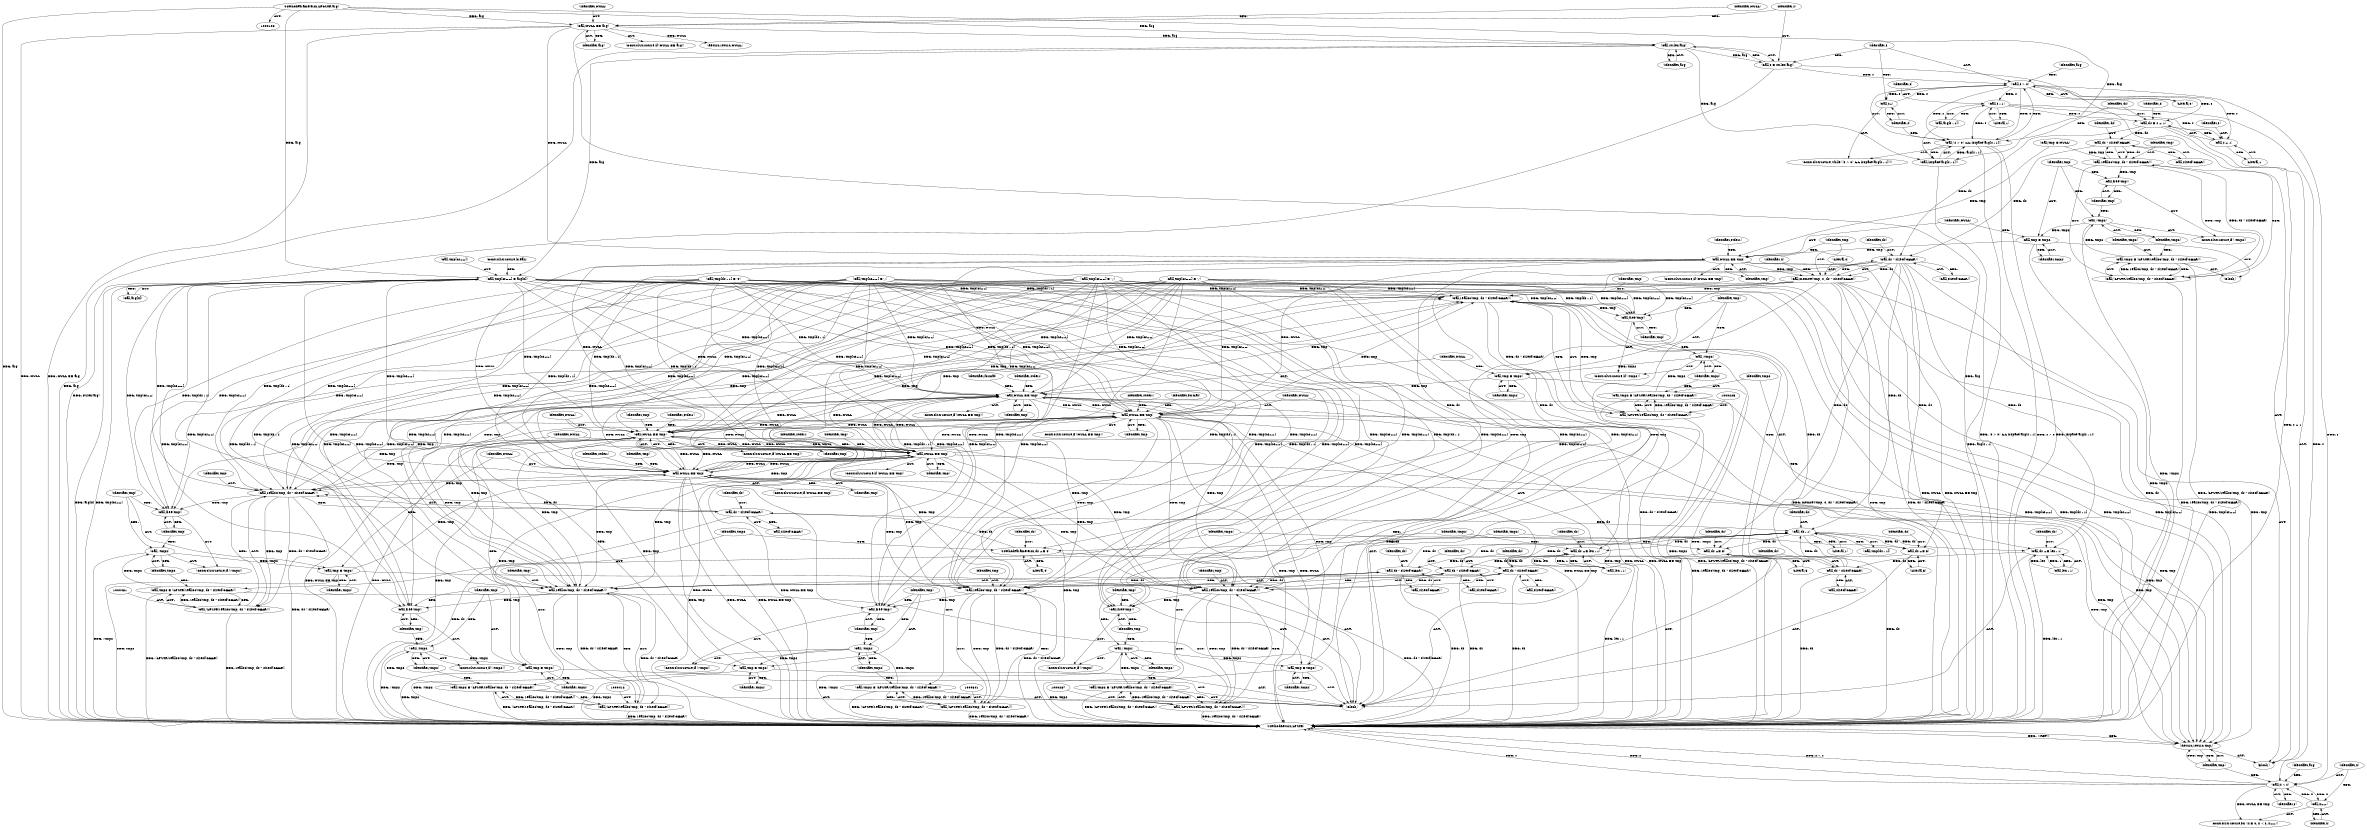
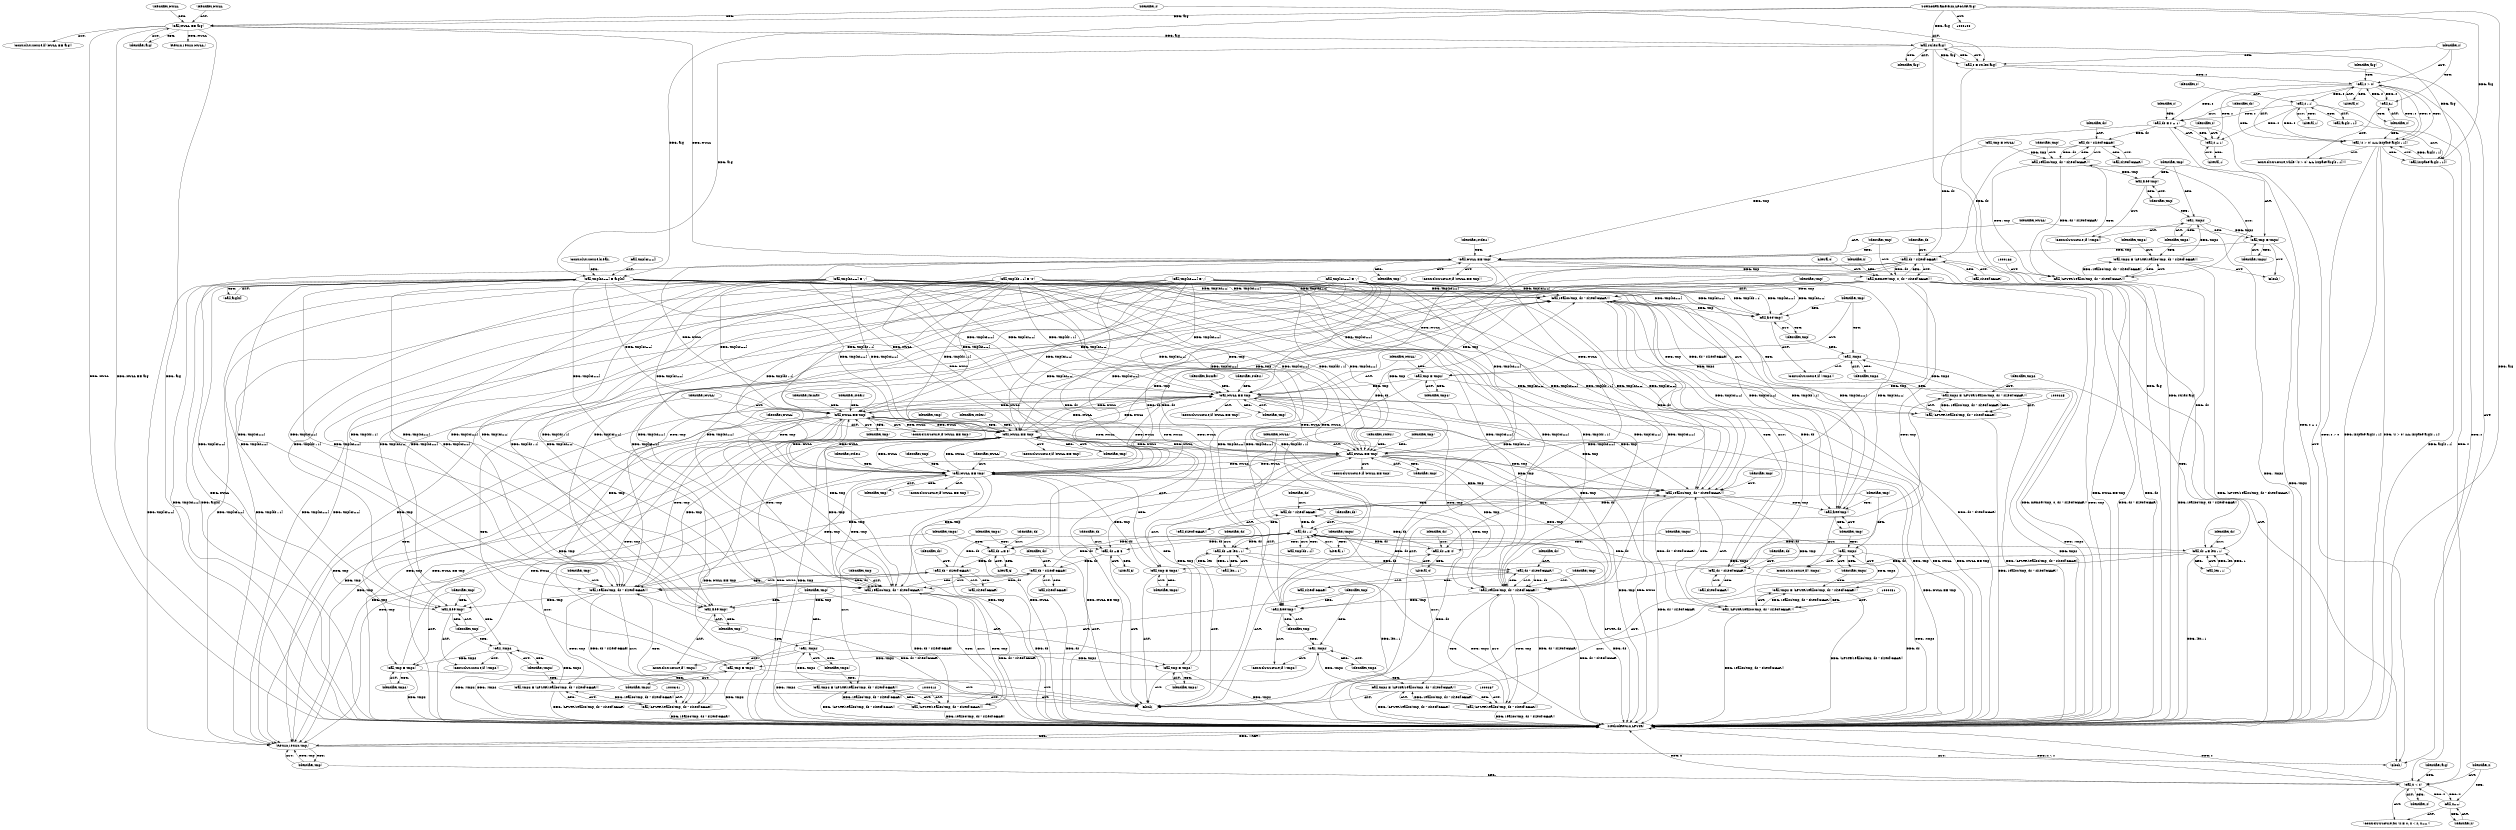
node "1000162": added
node "(MethodParameterIn,ds += 4)": label "(MethodParameterIn,ds += 4)" -> "(Call,ds += 4)"
edge "(Call,ds - 1)" -> "(MethodReturn,LPSTR)": label "DDG: ds" -> "LPSTR: ds"
edge "(Call,x < s)" -> "(ControlStructure,for (x = 0; x < s; x++))": label "DDG: NULL == tmp" -> "AST: "
